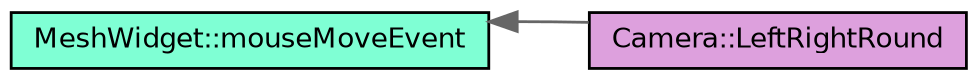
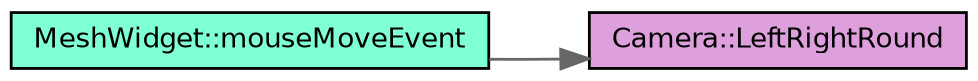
edge "Camera::LeftRightRound" -> "MeshWidget::mouseMoveEvent": reversed
